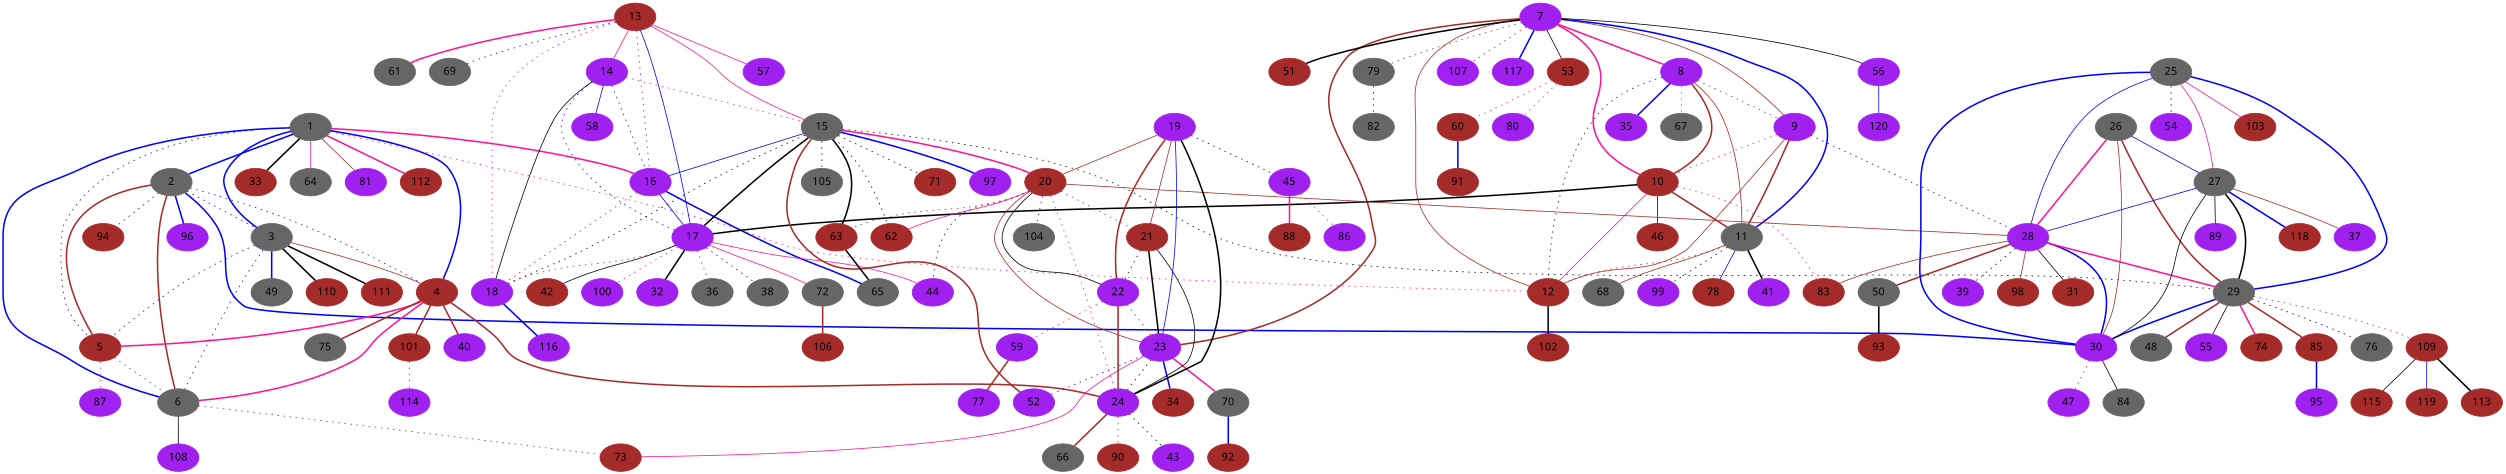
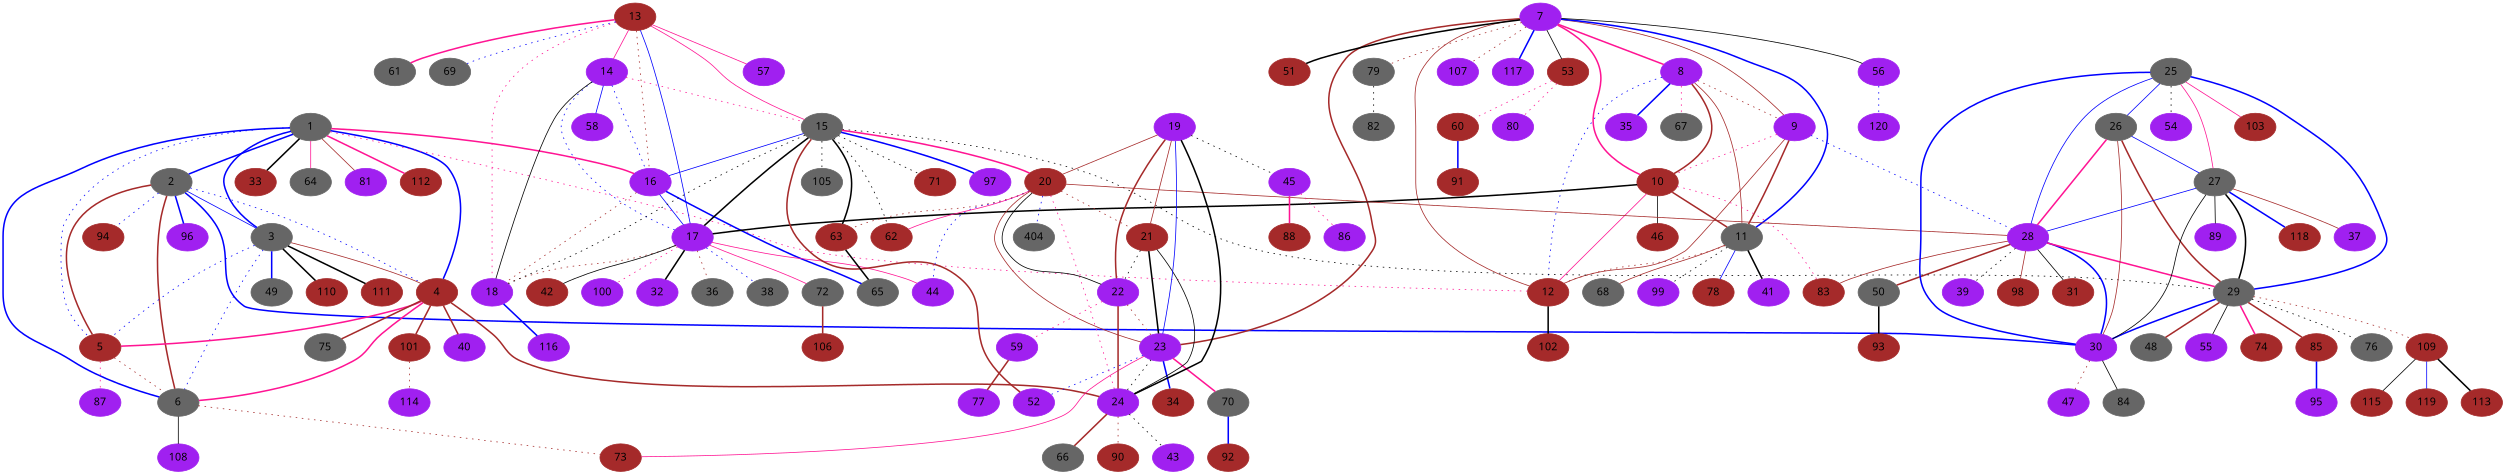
edge "25" -- "26": added
edge "56" -- "120": style solid -> dotted
edge "2" -- "3": style dotted -> solid
node "104": label "104" -> "404"
